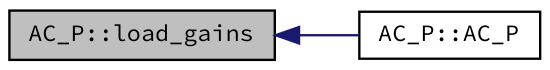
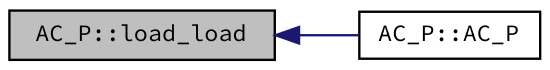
node "AC_P::load_gains": label "AC_P::load_gains" -> "AC_P::load_load"
